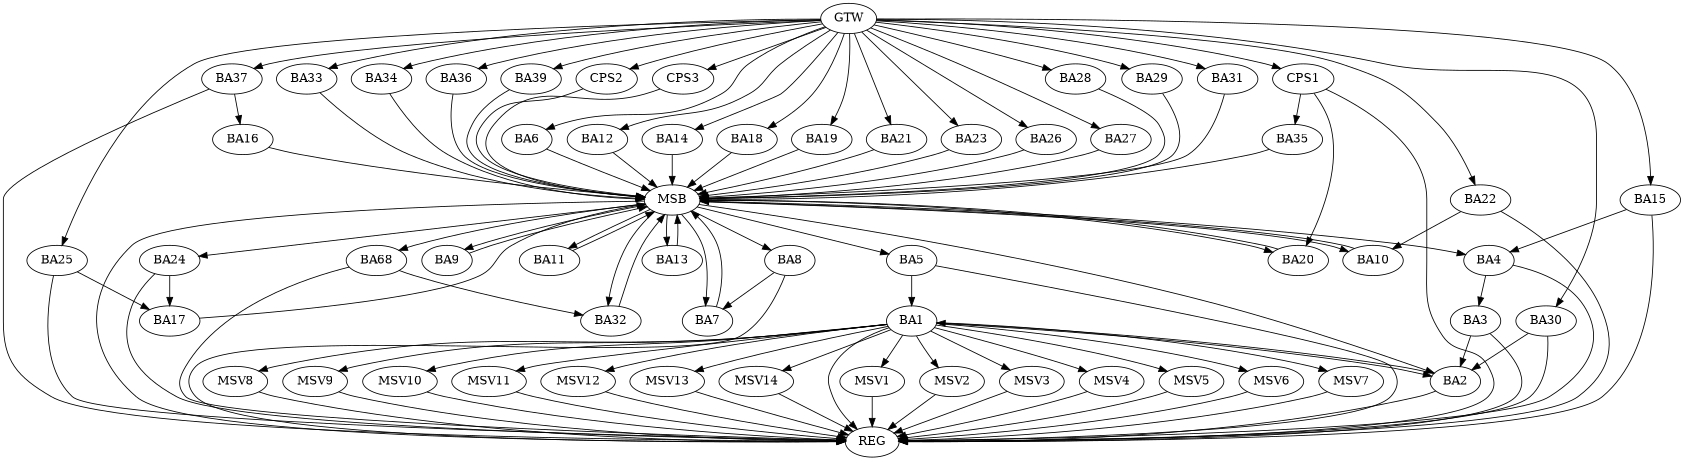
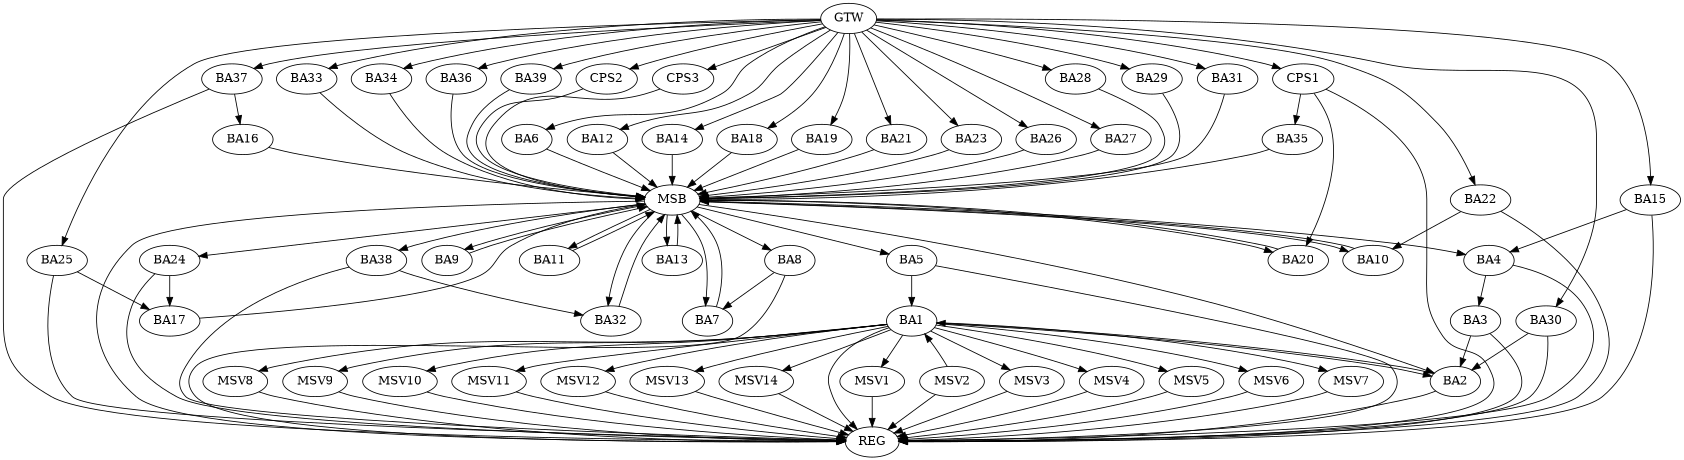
node "BA68": label "BA68" -> "BA38"
edge "BA1" -> "MSV2": reversed
